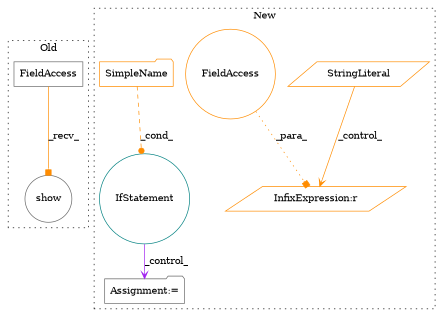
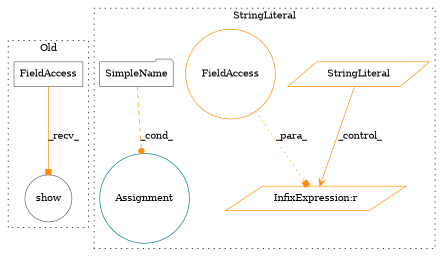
cluster "New": label "New" -> "StringLiteral"
node "SimpleName": color darkorange -> gray40
node "IfStatement": label "IfStatement" -> "Assignment"
node "Assignment:=": removed
